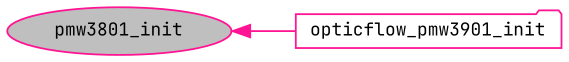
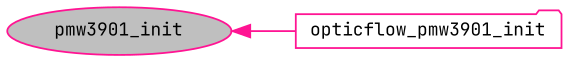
node "pmw3801_init": label "pmw3801_init" -> "pmw3901_init"
